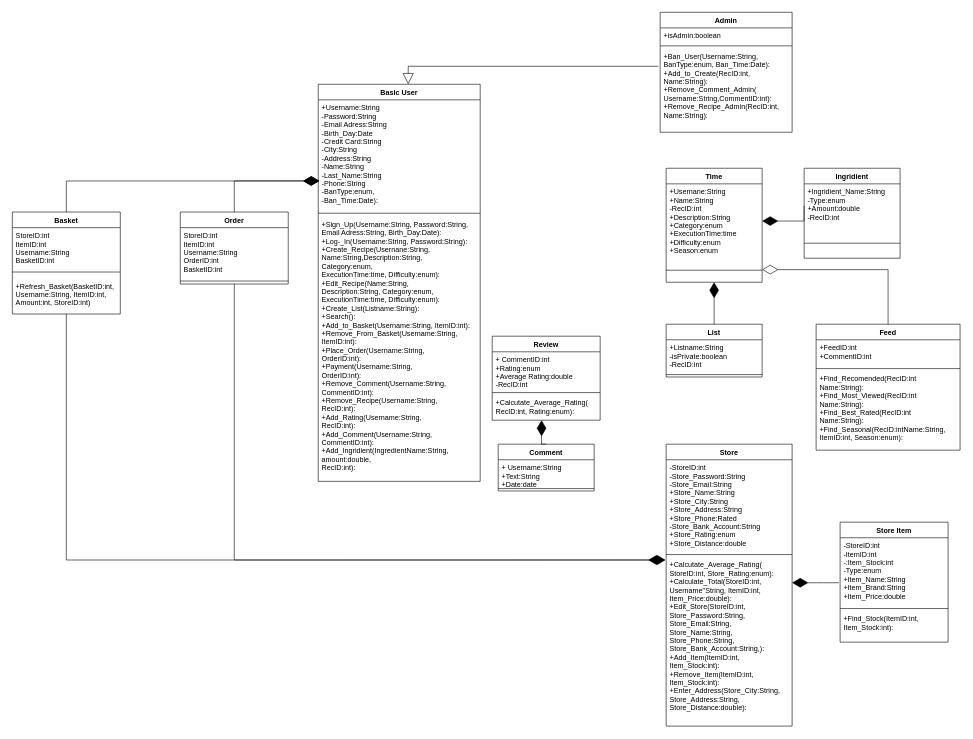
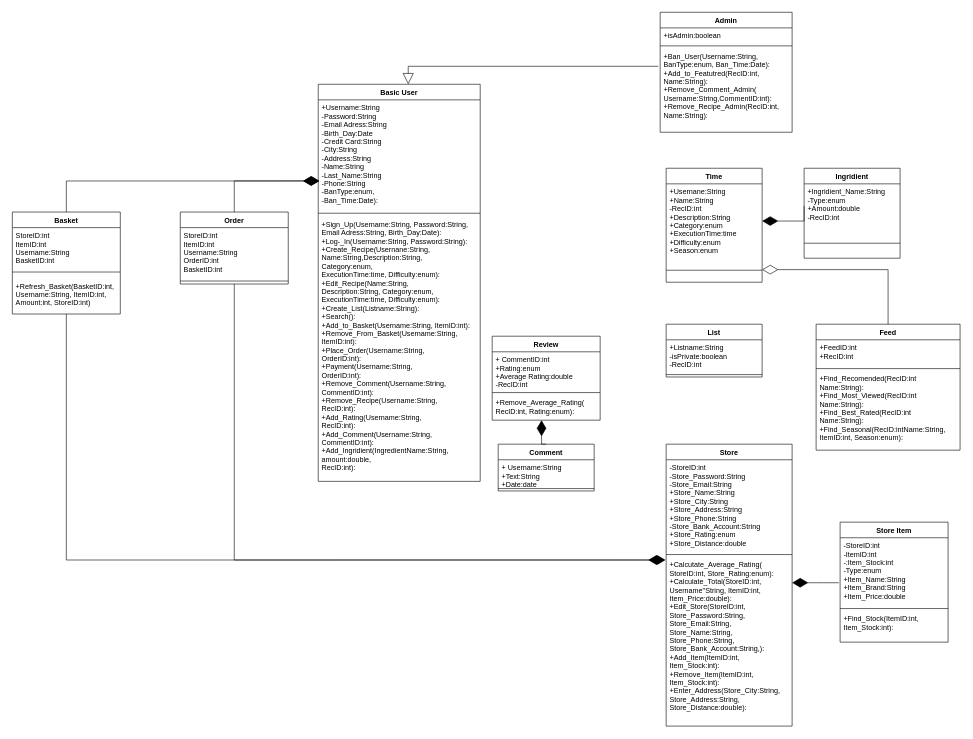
node "+Ban_User(Username:String, BanType:enum, Ban_Time:Date): +Add_to_Create(RecID:int, Name:String): +Remove_Comment_Admin( Username:String,CommentID:int): +Remove_Recipe_Admin(RecID:int, Name:String):": label "+Ban_User(Username:String, BanType:enum, Ban_Time:Date): +Add_to_Create(RecID:int, Name:String): +Remove_Comment_Admin( Username:String,CommentID:int): +Remove_Recipe_Admin(RecID:int, Name:String):" -> "+Ban_User(Username:String, BanType:enum, Ban_Time:Date): +Add_to_Featutred(RecID:int, Name:String): +Remove_Comment_Admin( Username:String,CommentID:int): +Remove_Recipe_Admin(RecID:int, Name:String):"
edge "List" -> "Time": removed
node "+FeedID:int +CommentID:int": label "+FeedID:int +CommentID:int" -> "+FeedID:int +RecID:int"
node "+Calcutate_Average_Rating( RecID:int, Rating:enum):": label "+Calcutate_Average_Rating( RecID:int, Rating:enum):" -> "+Remove_Average_Rating( RecID:int, Rating:enum):"
node "-StoreID:int -Store_Password:String -Store_Email:String +Store_Name:String +Store_City:String +Store_Address:String +Store_Phone:Rated -Store_Bank_Account:String +Store_Rating:enum +Store_Distance:double": label "-StoreID:int -Store_Password:String -Store_Email:String +Store_Name:String +Store_City:String +Store_Address:String +Store_Phone:Rated -Store_Bank_Account:String +Store_Rating:enum +Store_Distance:double" -> "-StoreID:int -Store_Password:String -Store_Email:String +Store_Name:String +Store_City:String +Store_Address:String +Store_Phone:String -Store_Bank_Account:String +Store_Rating:enum +Store_Distance:double"
